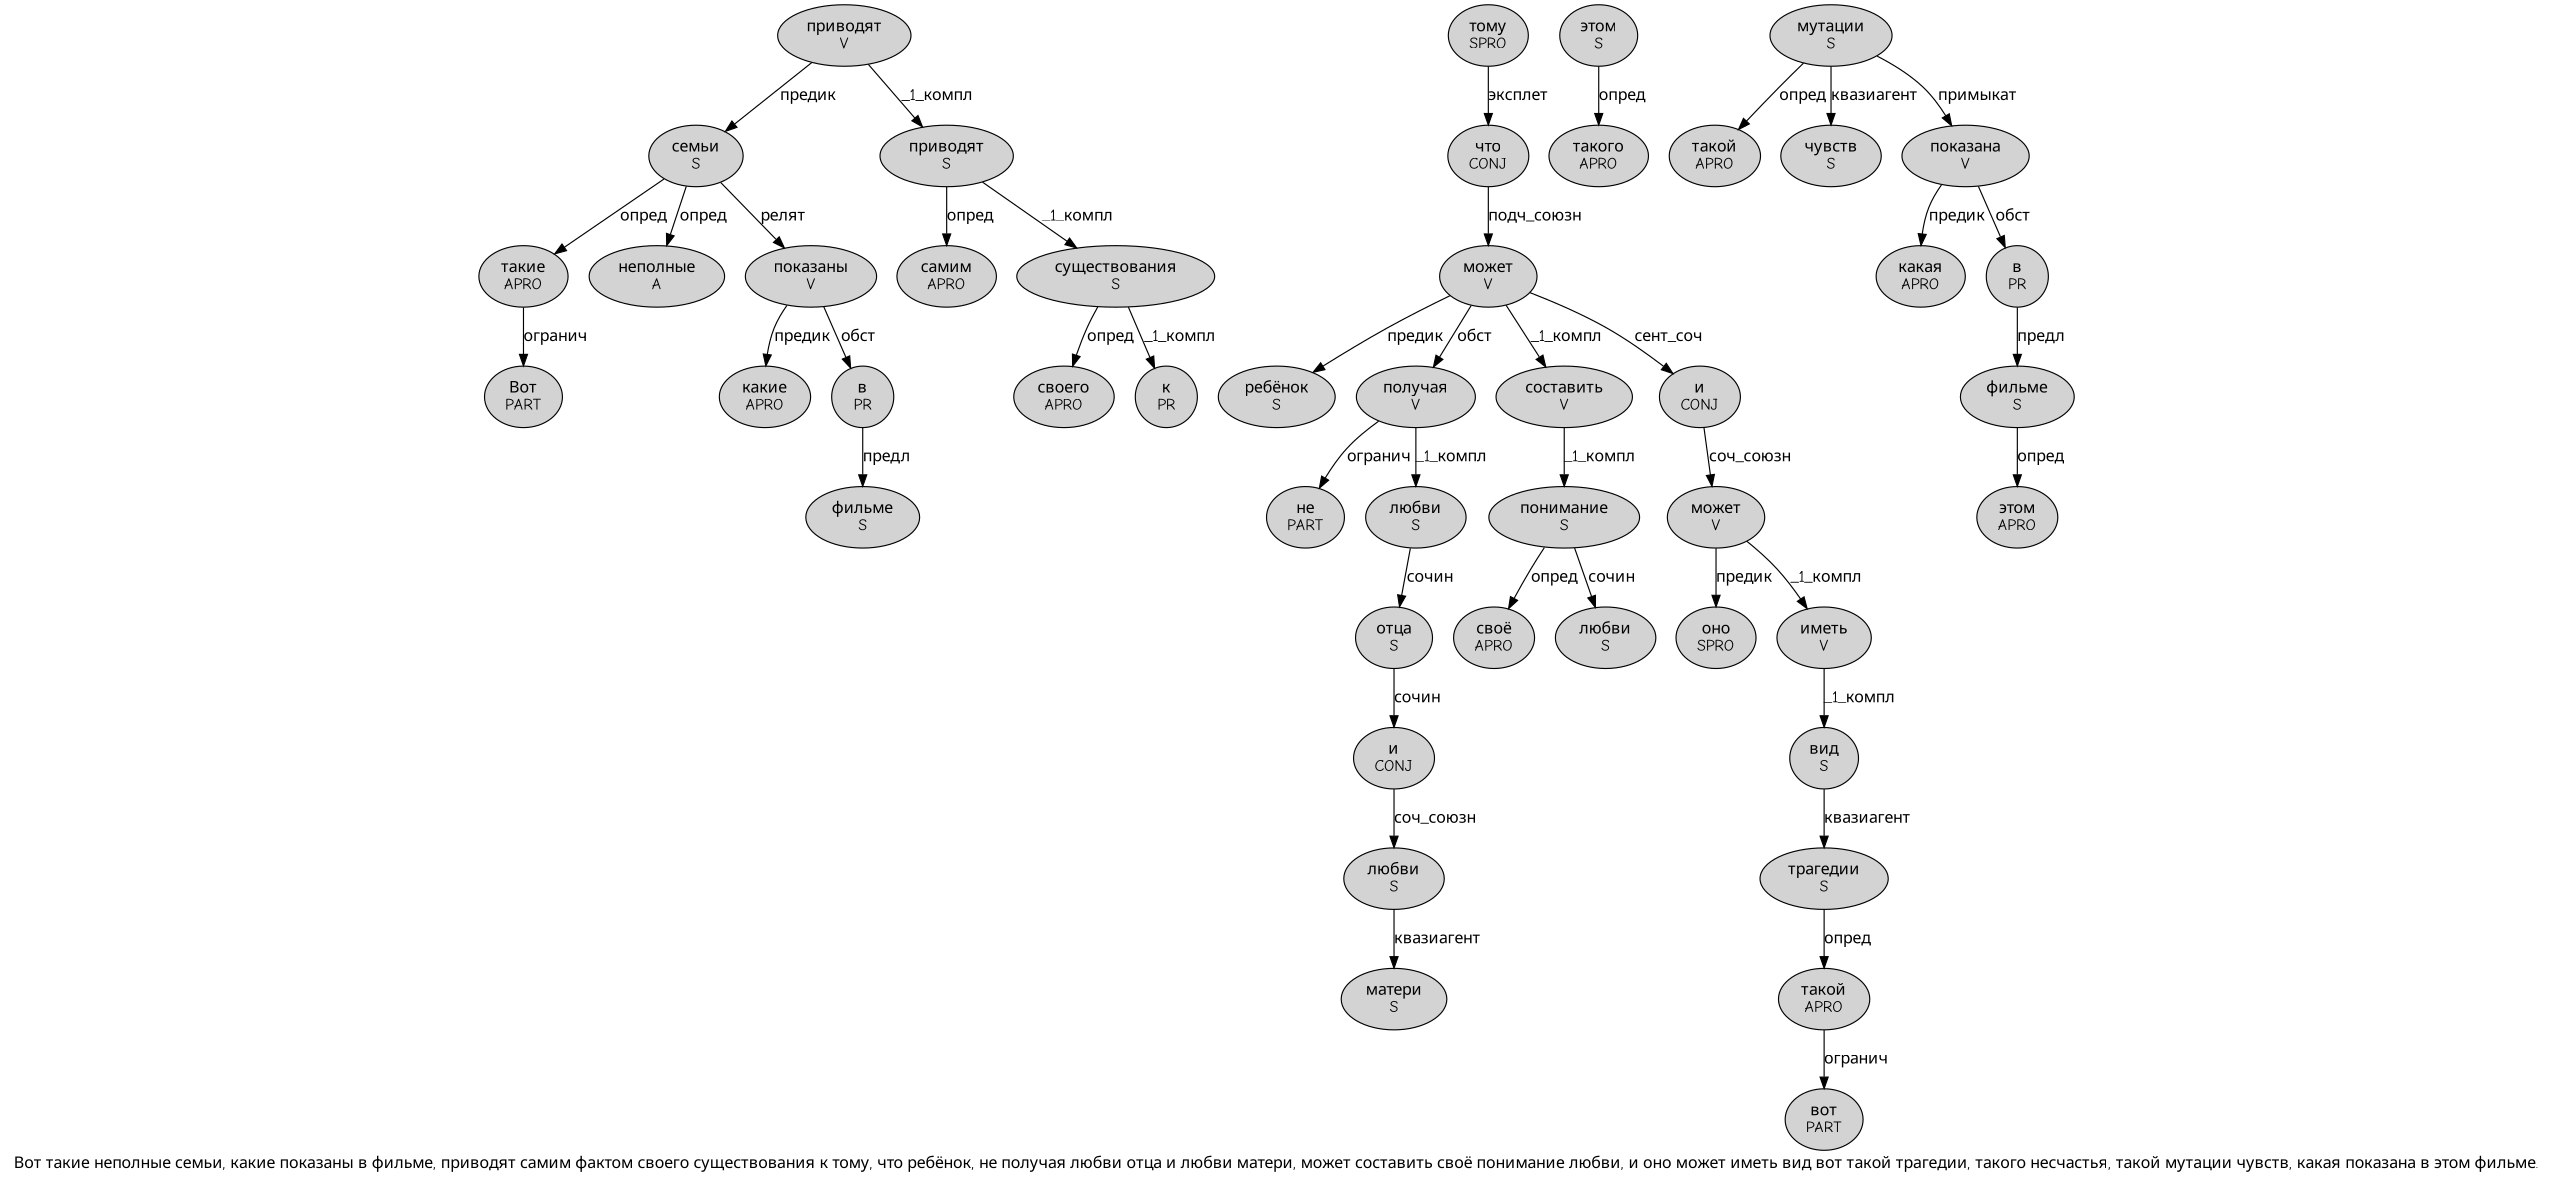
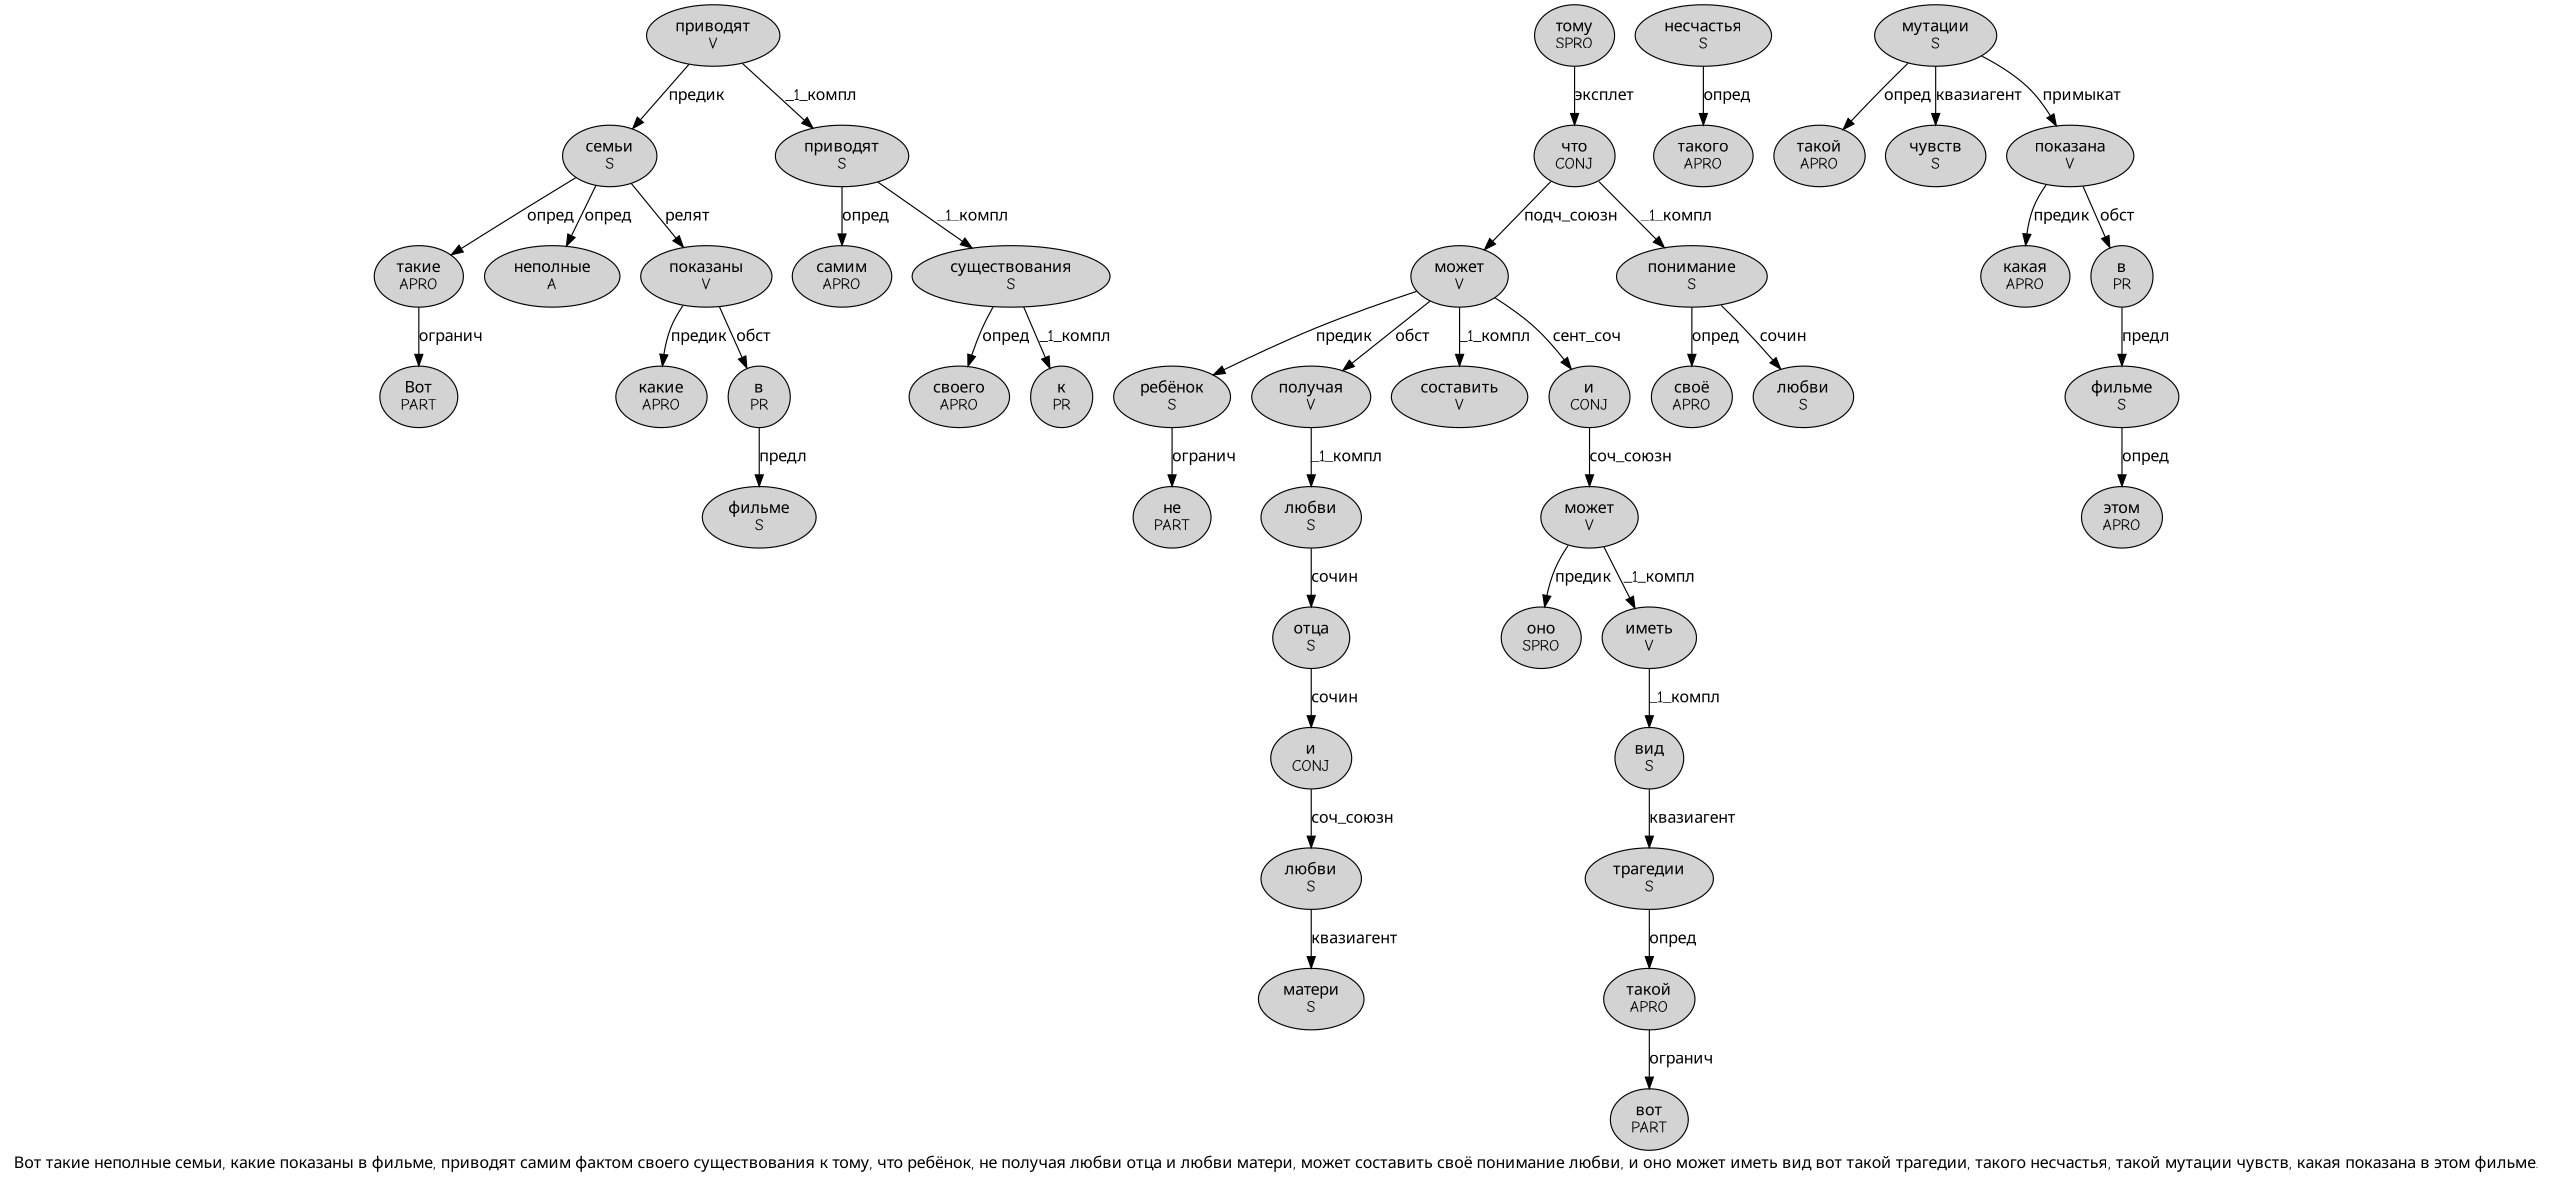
node "этом S": label "этом S" -> "несчастья S"
edge "получая V" -> "не PART": now "ребёнок S" -> "не PART"
edge "составить V" -> "понимание S": now "что CONJ" -> "понимание S"
